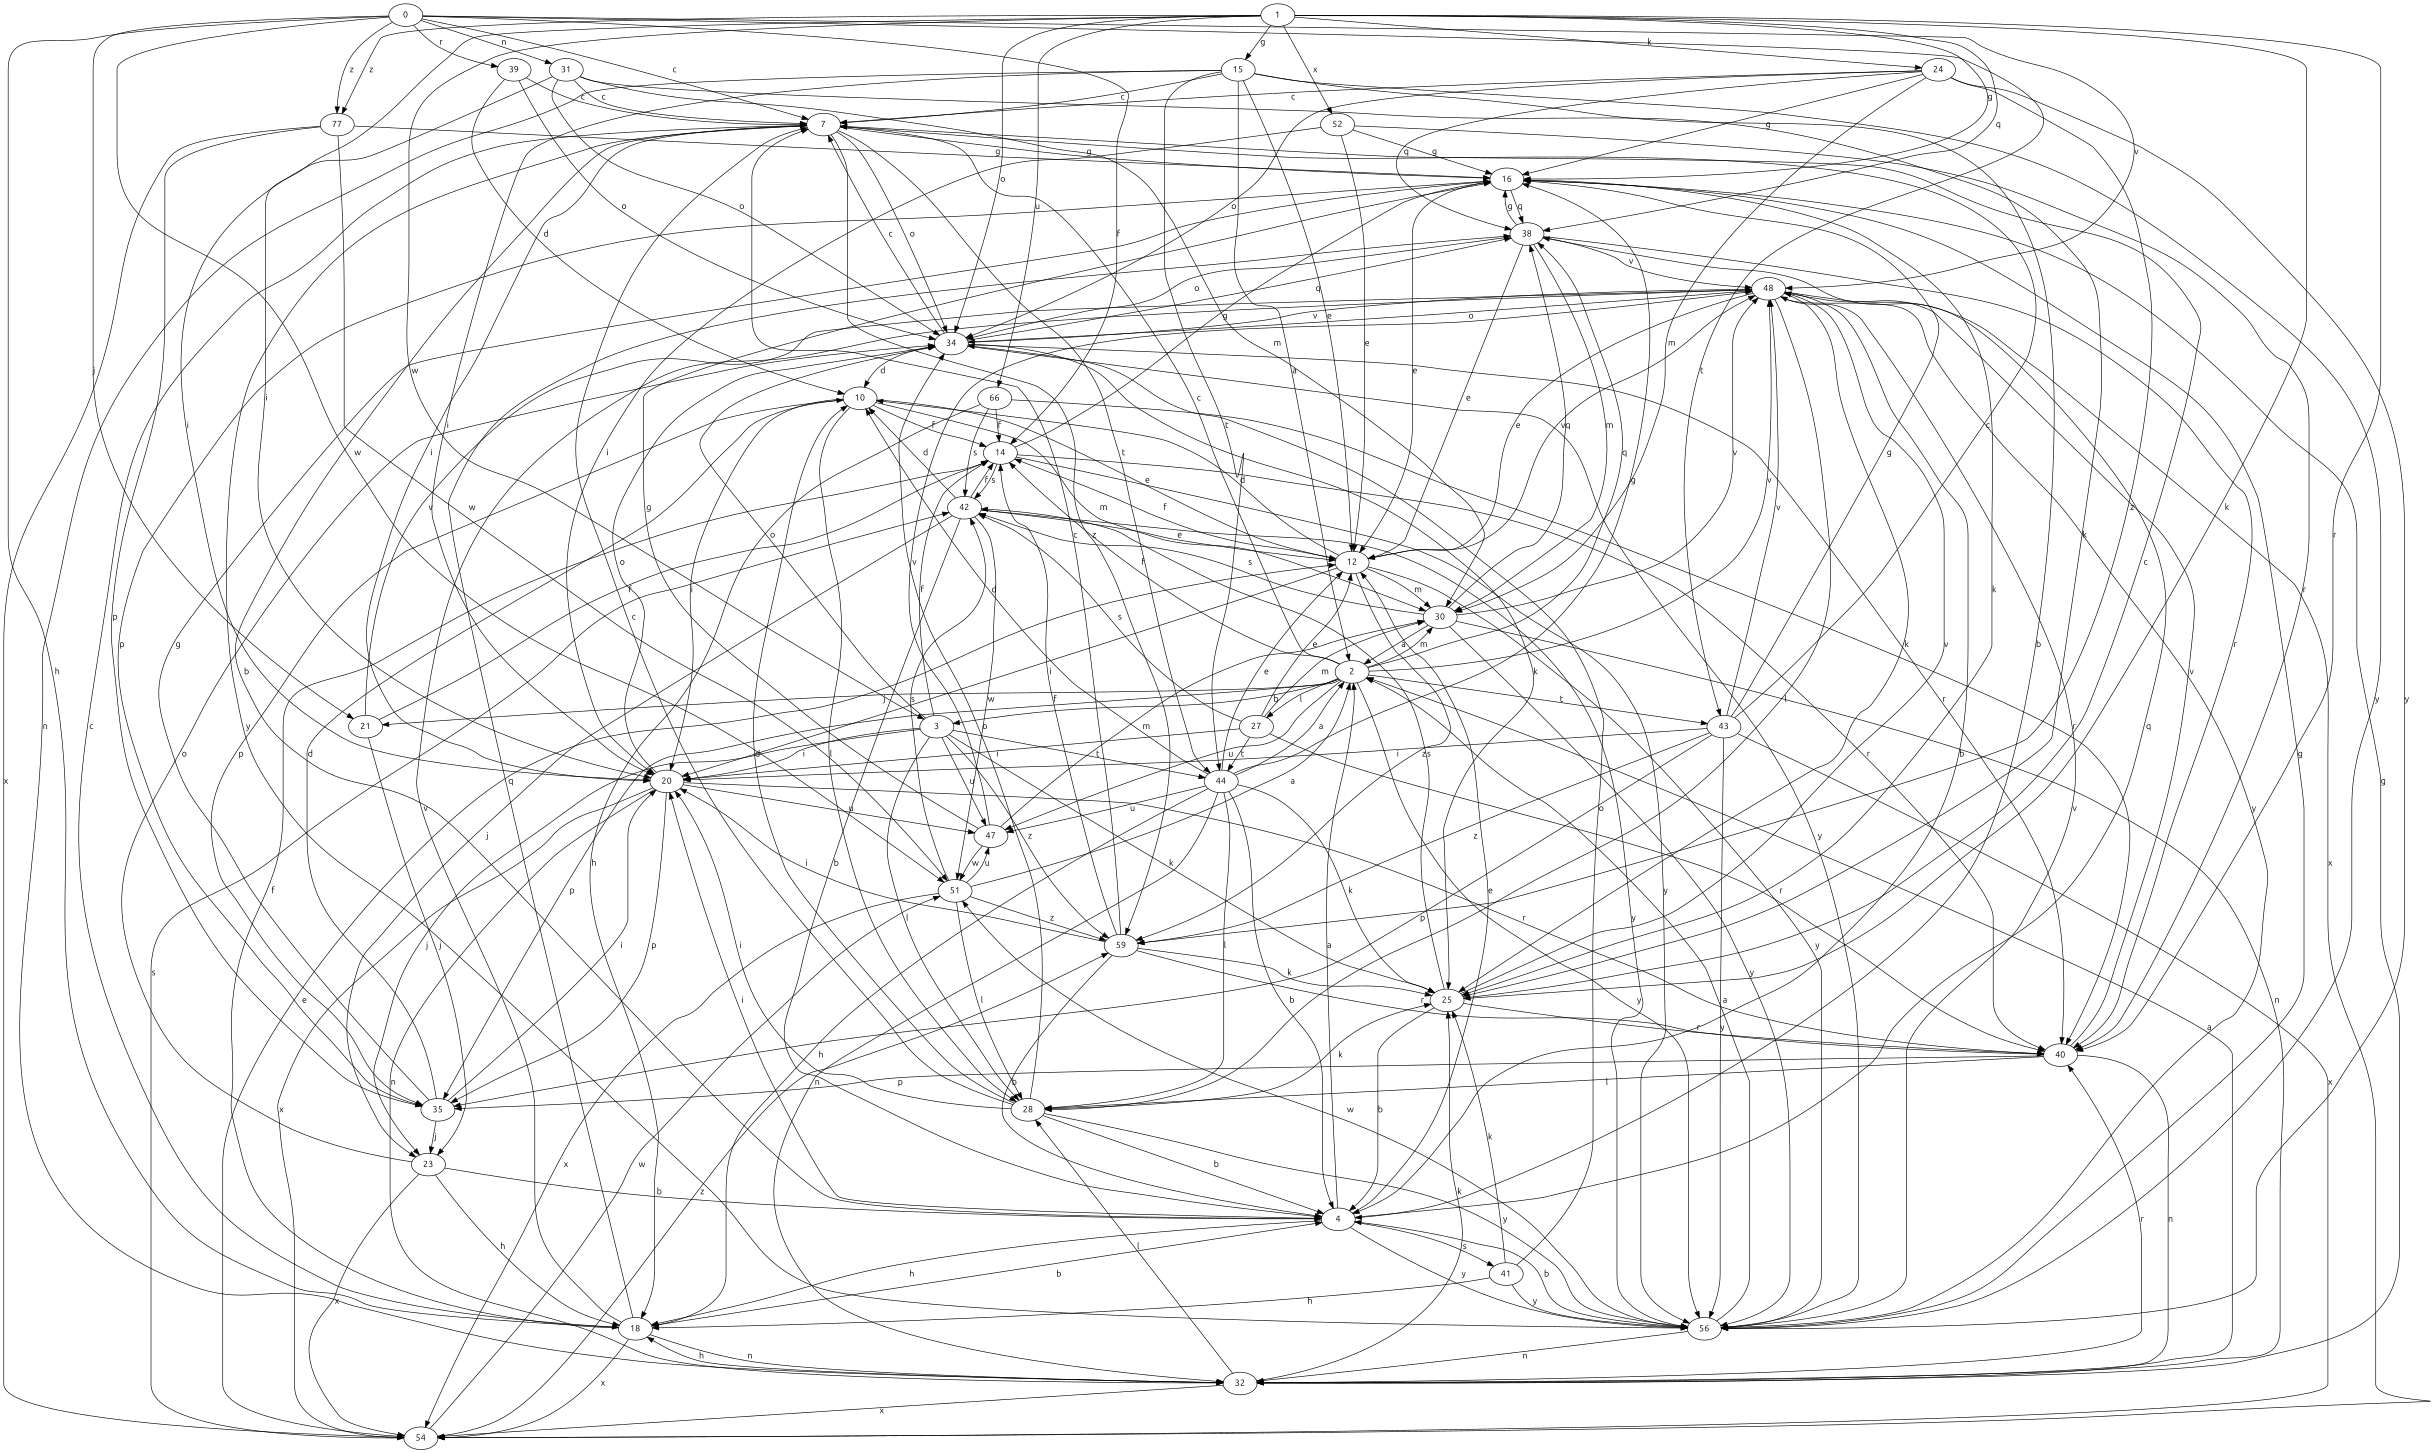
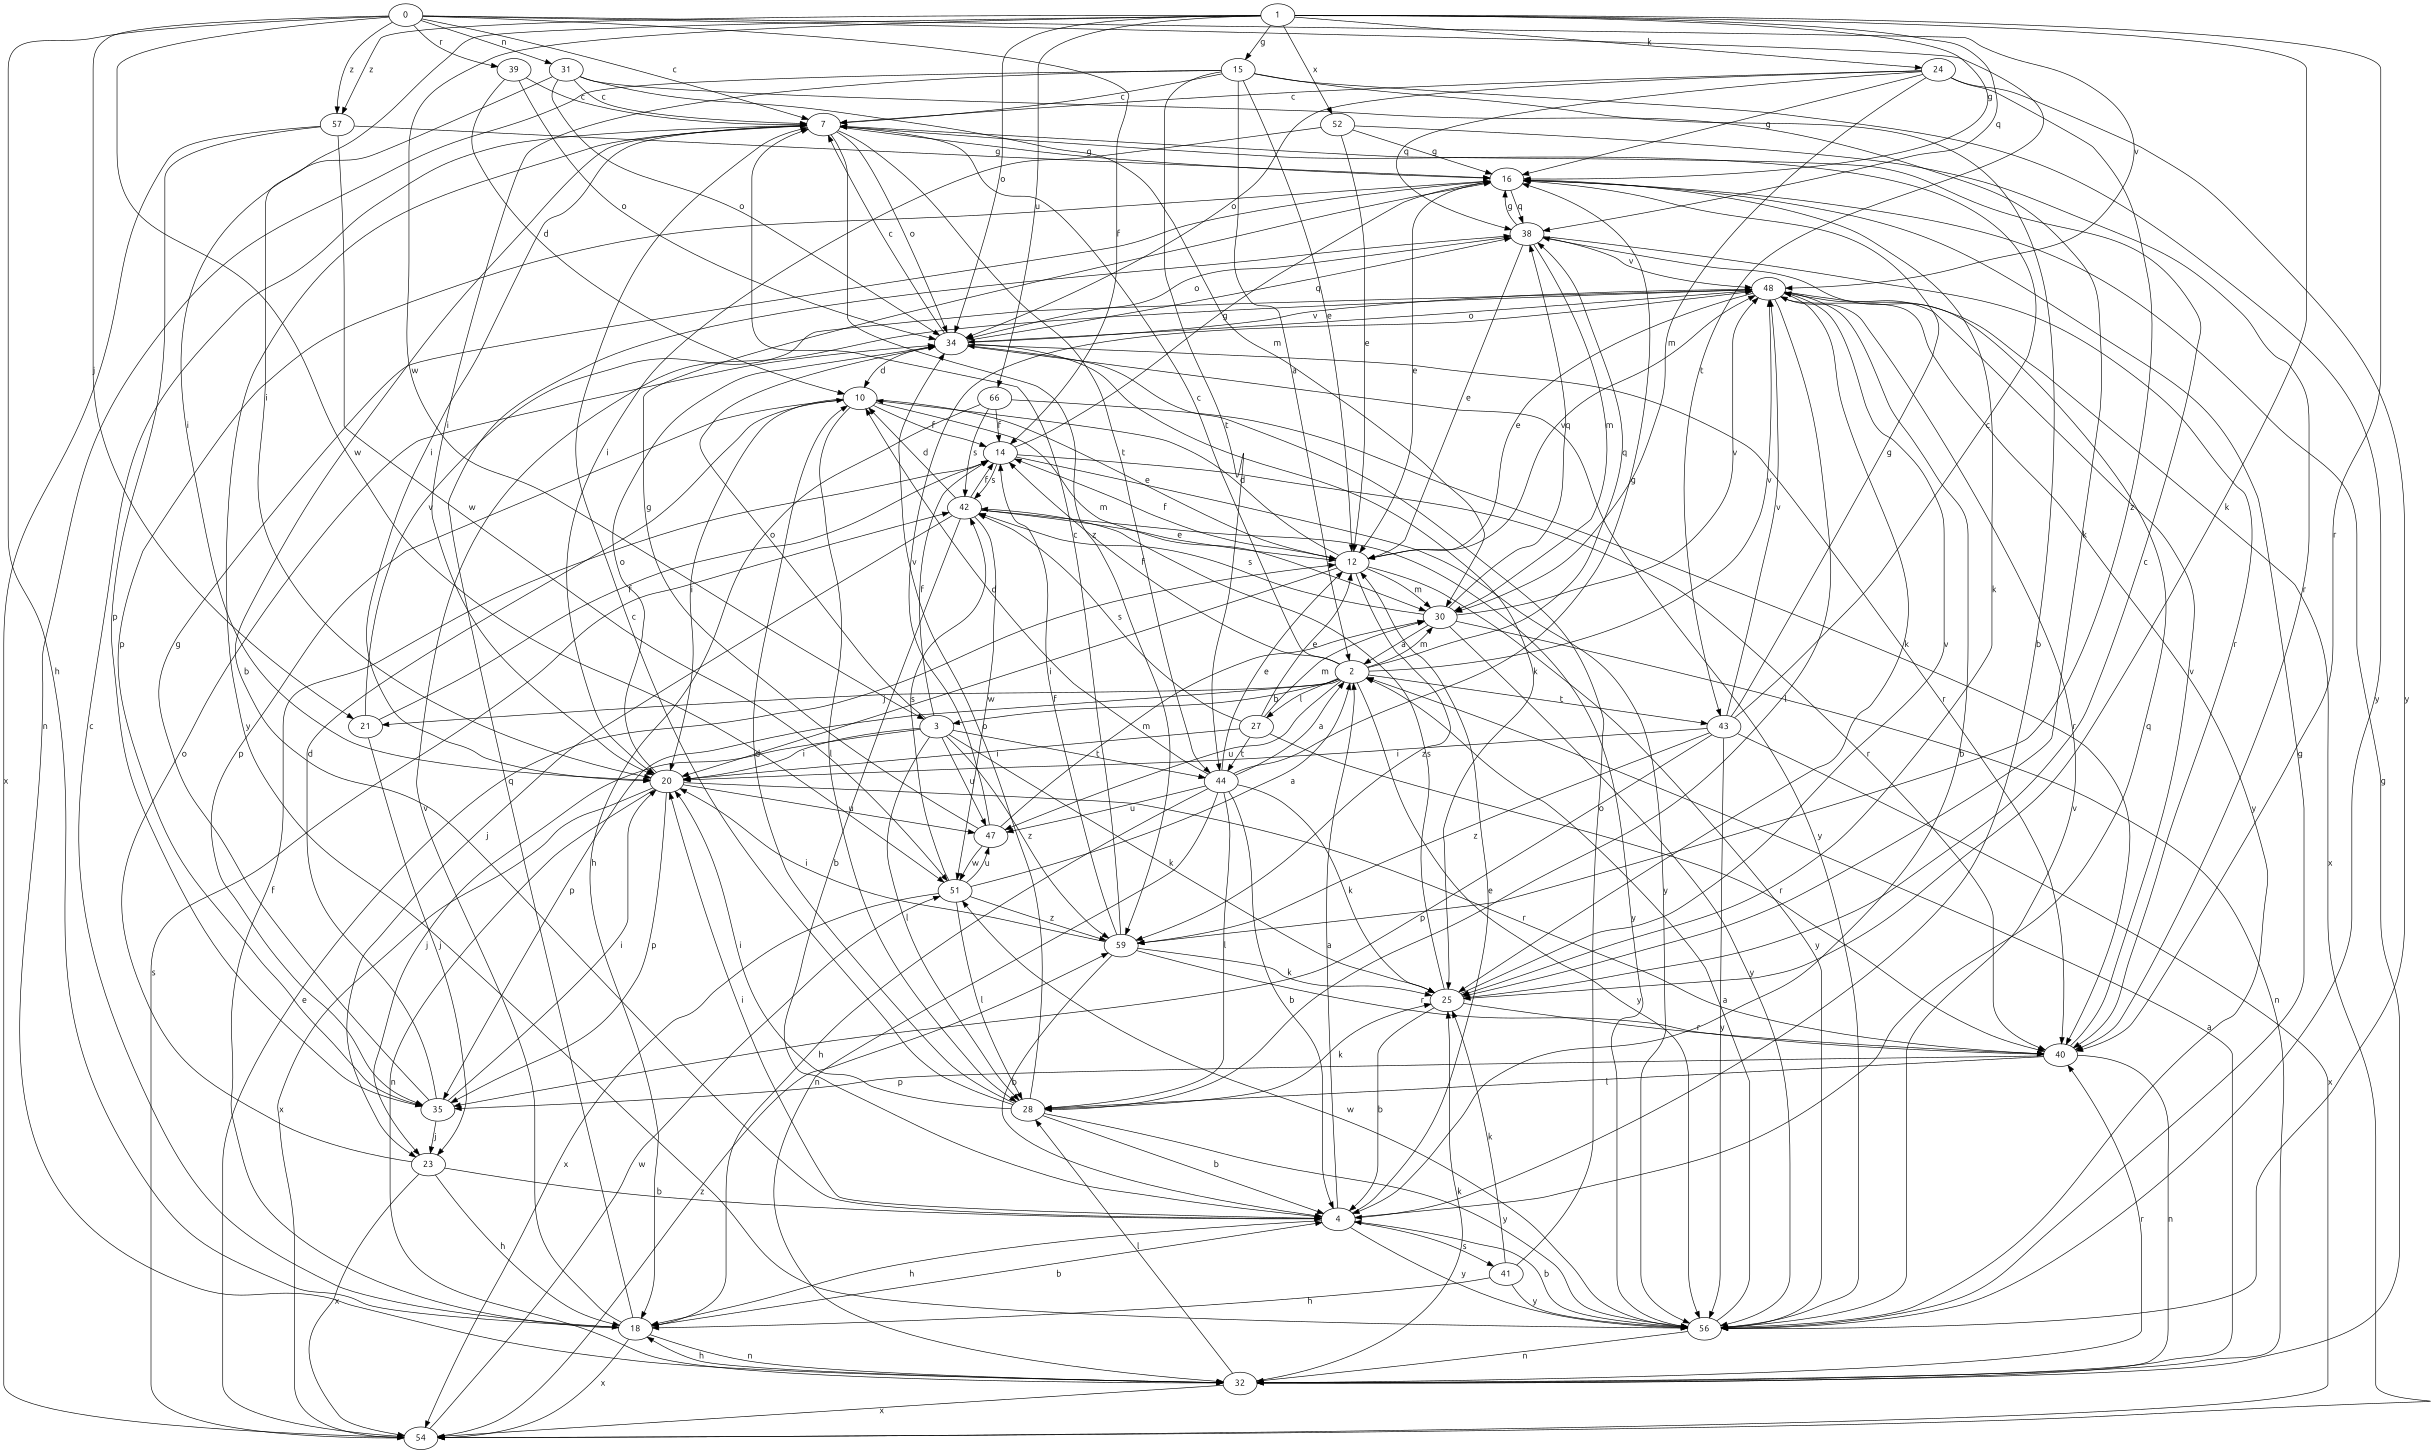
node "77": label "77" -> "57"
